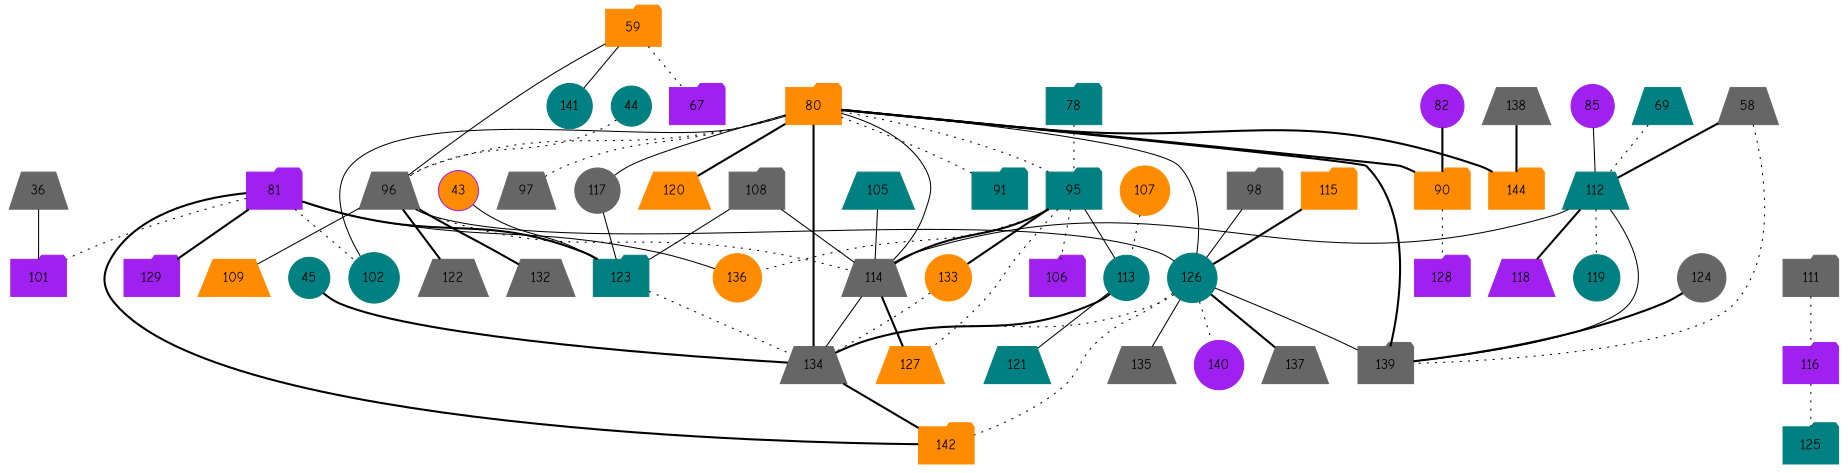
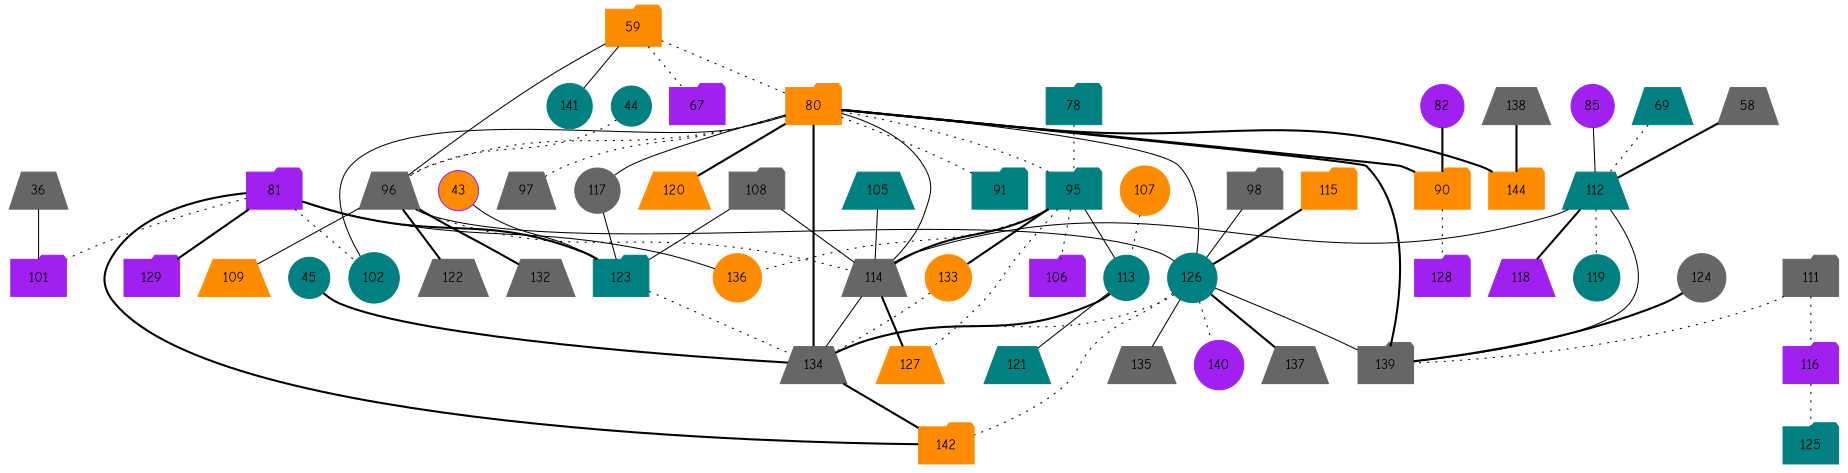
edge "59" -- "80": added
edge "58" -- "139": now "111" -- "139"
